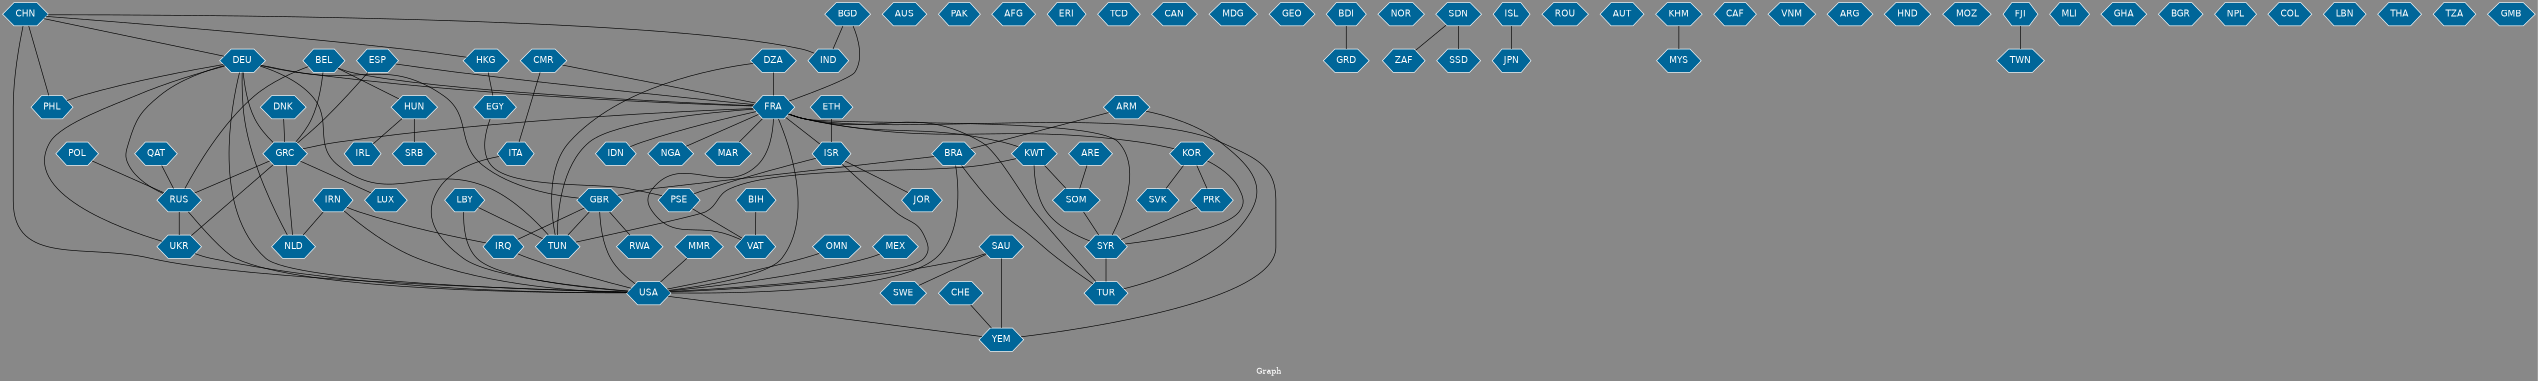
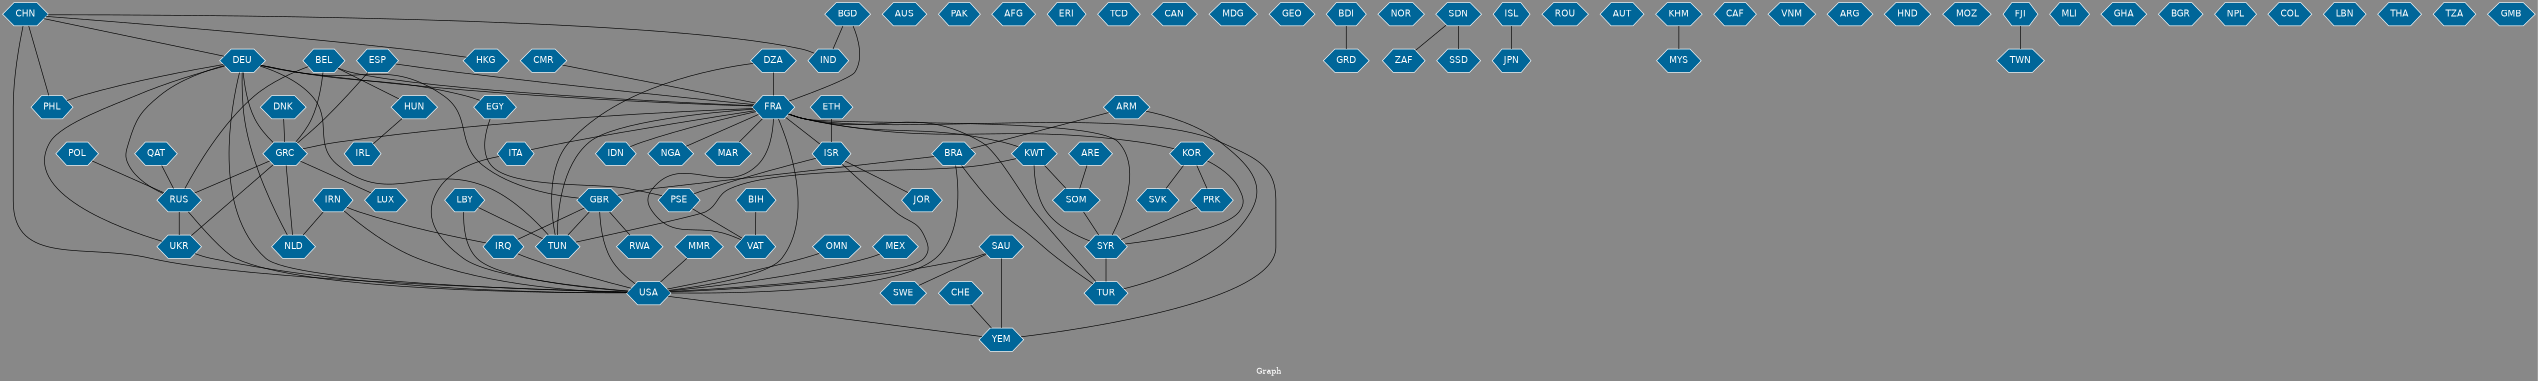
edge "HKG" -- "EGY": now "DEU" -- "EGY"
edge "CMR" -- "ITA": now "FRA" -- "ITA"
node "SRB": removed
